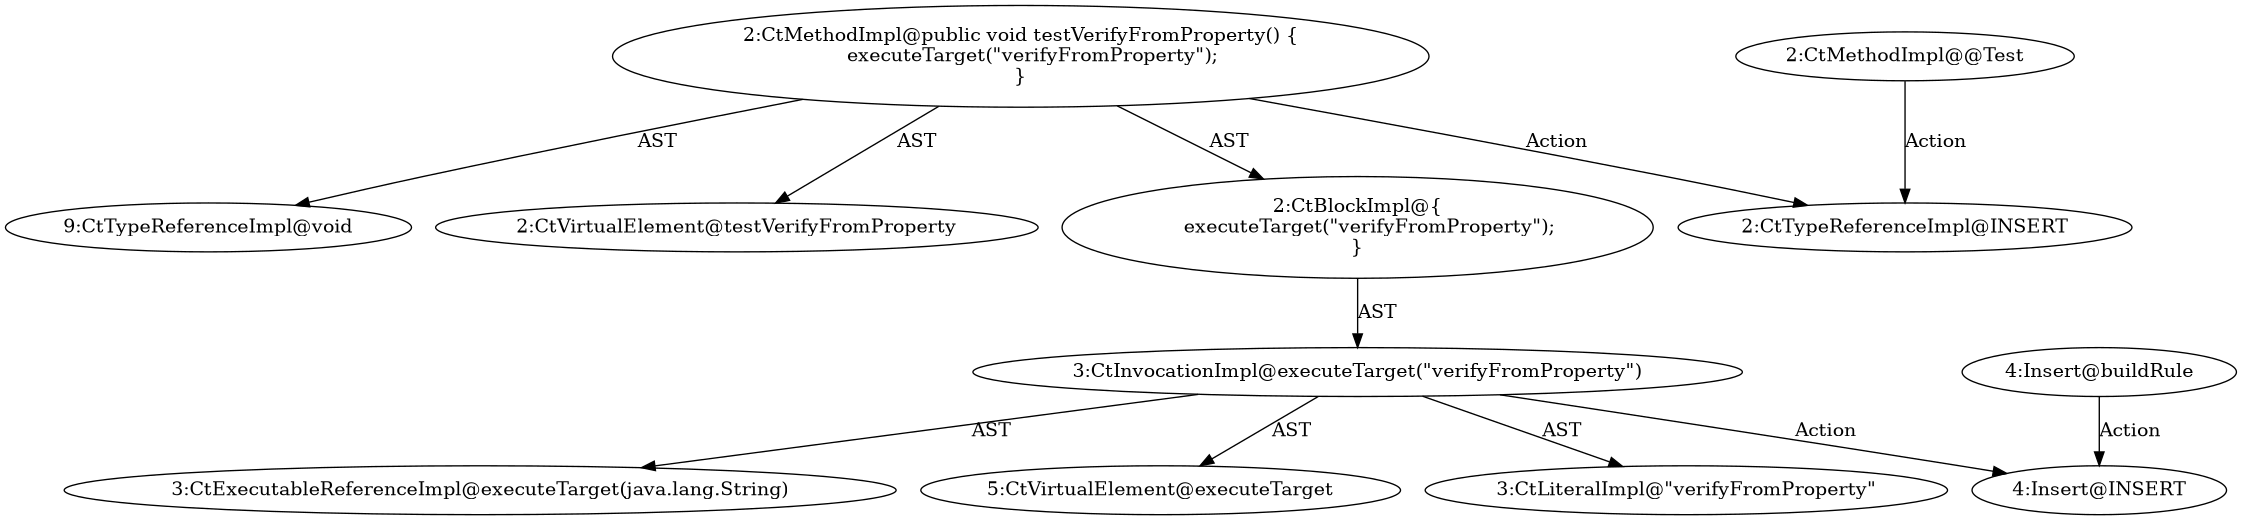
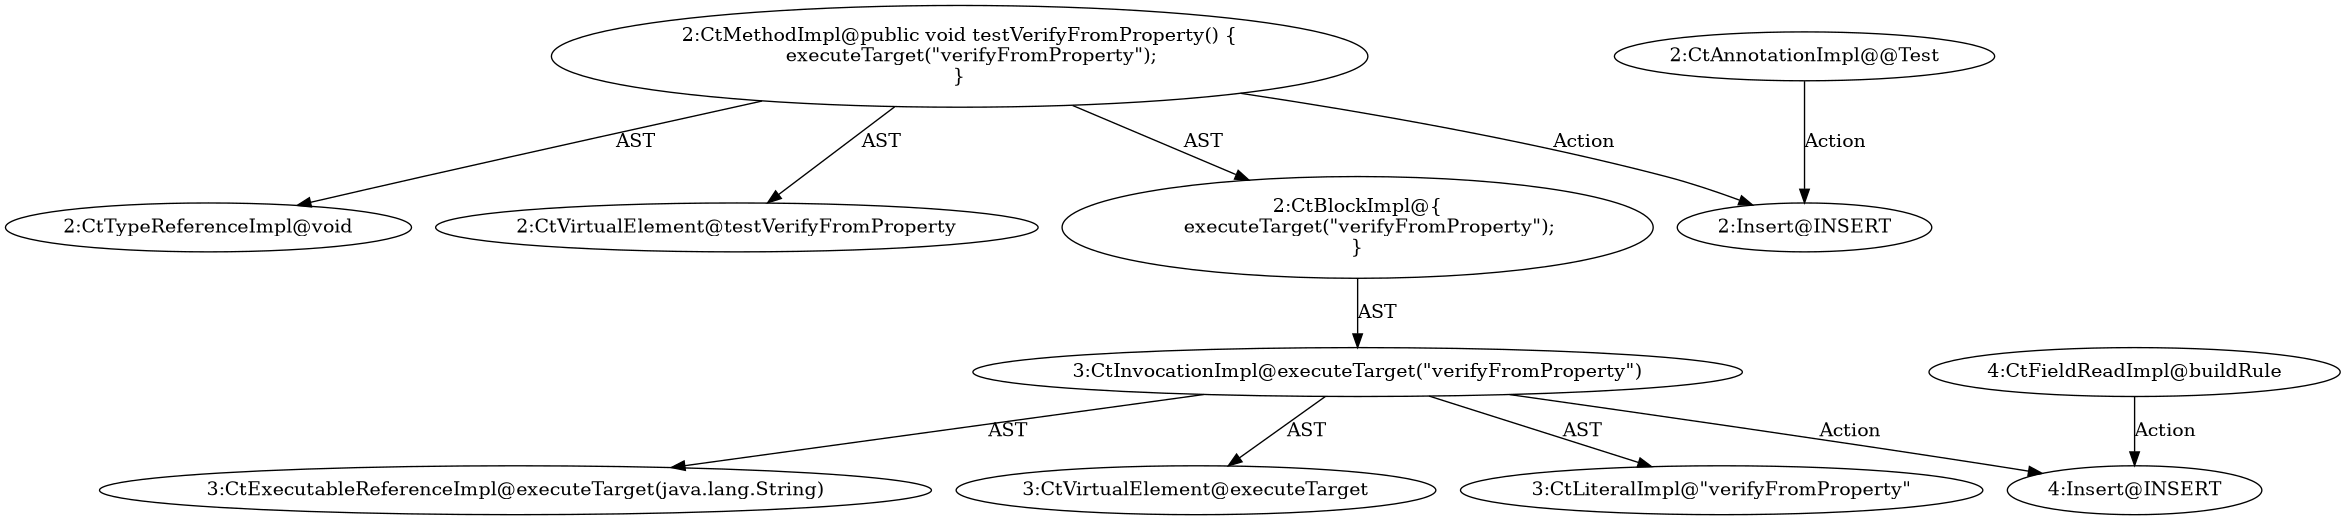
node "2:CtMethodImpl@@Test": label "2:CtMethodImpl@@Test" -> "2:CtAnnotationImpl@@Test"
node "9:CtTypeReferenceImpl@void": label "9:CtTypeReferenceImpl@void" -> "2:CtTypeReferenceImpl@void"
node "2:CtTypeReferenceImpl@INSERT": label "2:CtTypeReferenceImpl@INSERT" -> "2:Insert@INSERT"
node "4:Insert@buildRule": label "4:Insert@buildRule" -> "4:CtFieldReadImpl@buildRule"
node "5:CtVirtualElement@executeTarget": label "5:CtVirtualElement@executeTarget" -> "3:CtVirtualElement@executeTarget"
